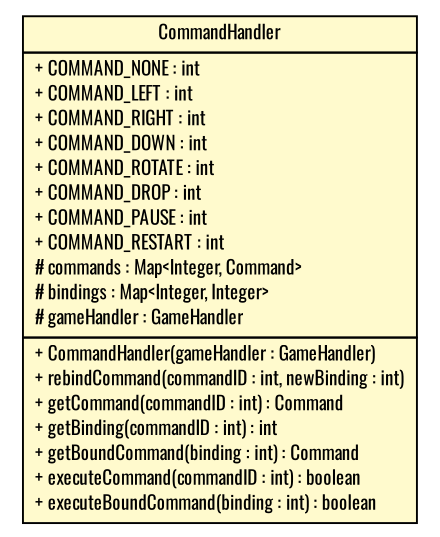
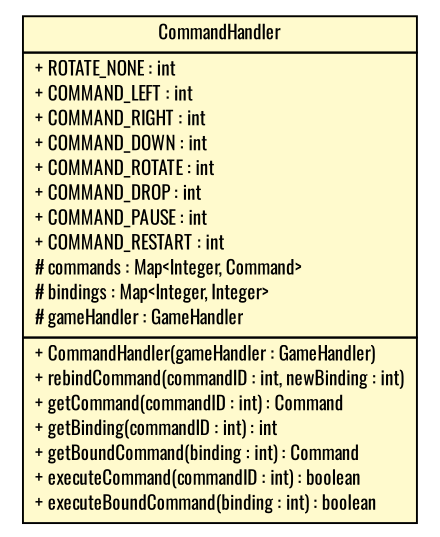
node "CommandHandler": text "+ COMMAND_NONE : int" -> "+ ROTATE_NONE : int"
